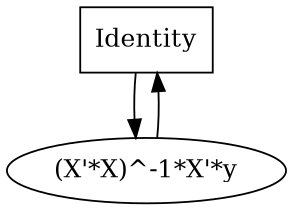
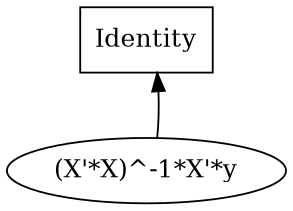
edge "Identity" -> "(X'*X)^-1*X'*y": removed
